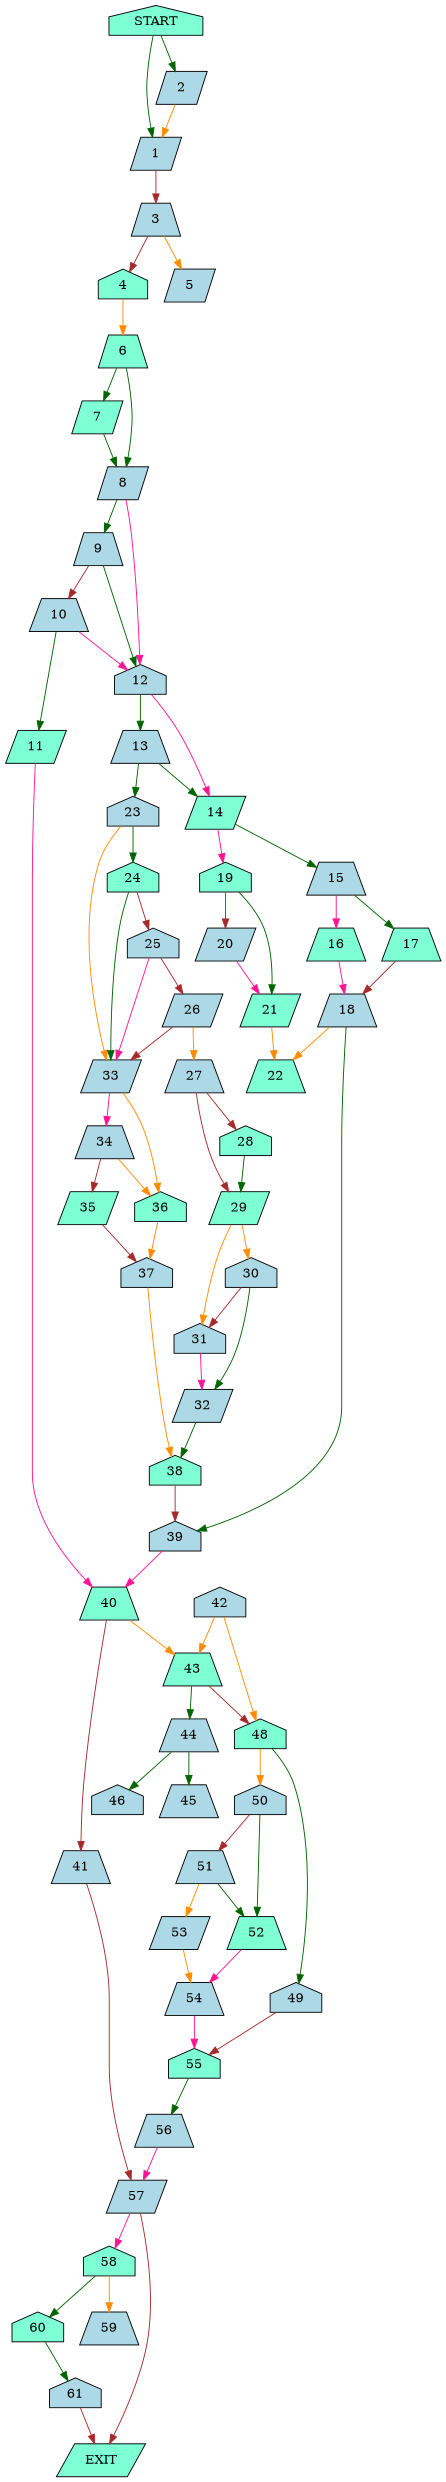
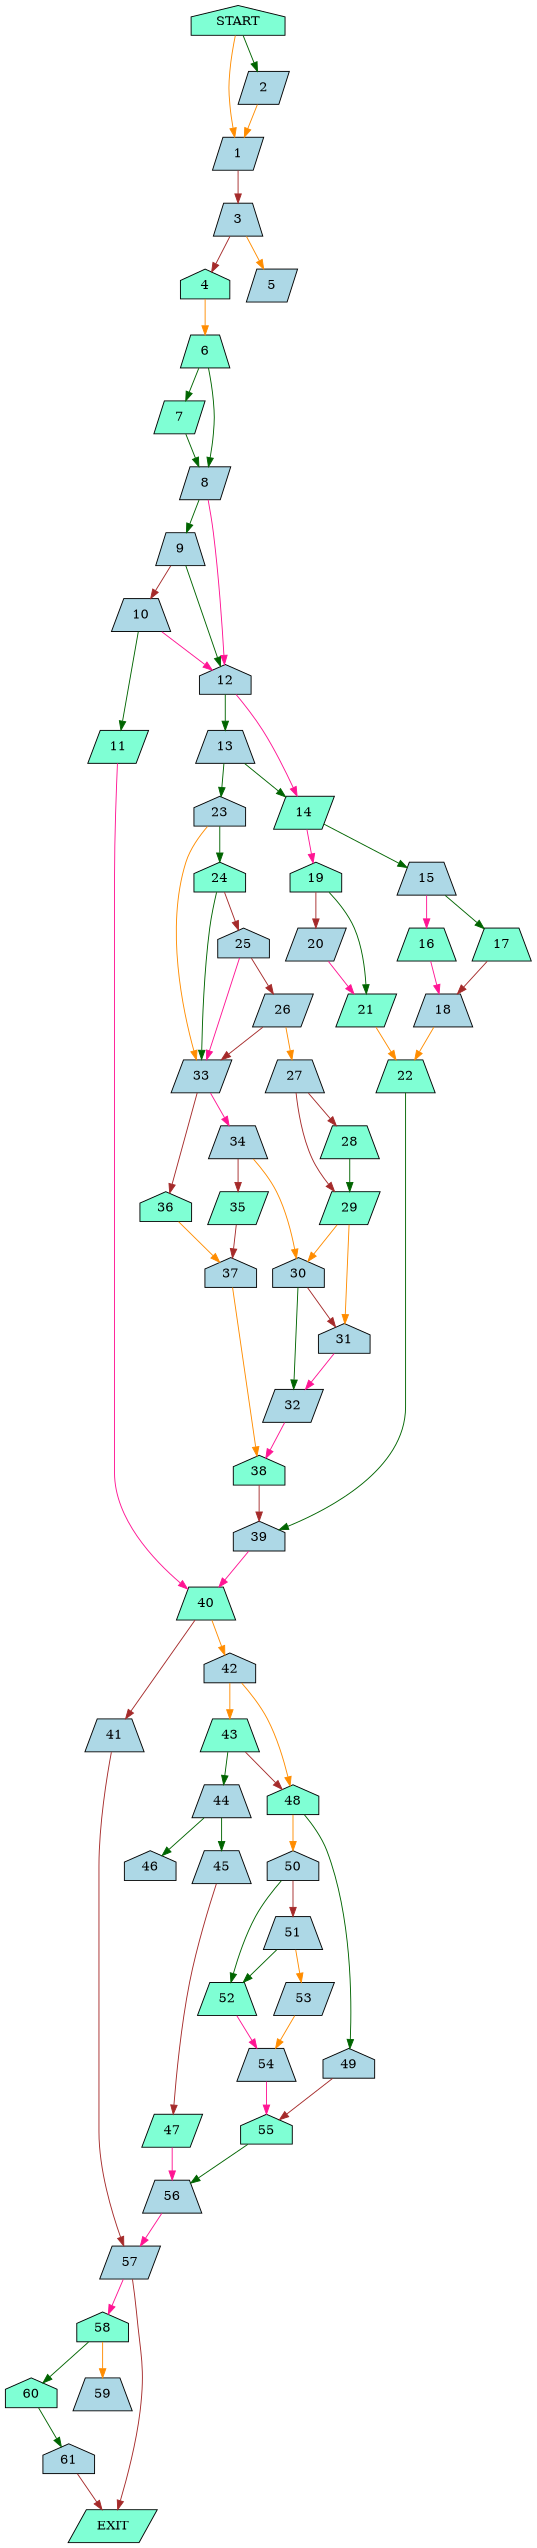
edge "START" -> "1": color darkgreen -> darkorange
edge "33" -> "36": color darkorange -> brown
node "28": shape house -> trapezium
edge "34" -> "36": now "34" -> "30"
edge "18" -> "39": now "22" -> "39"
edge "32" -> "38": color darkgreen -> deeppink
edge "40" -> "43": now "40" -> "42"
node "47": added
